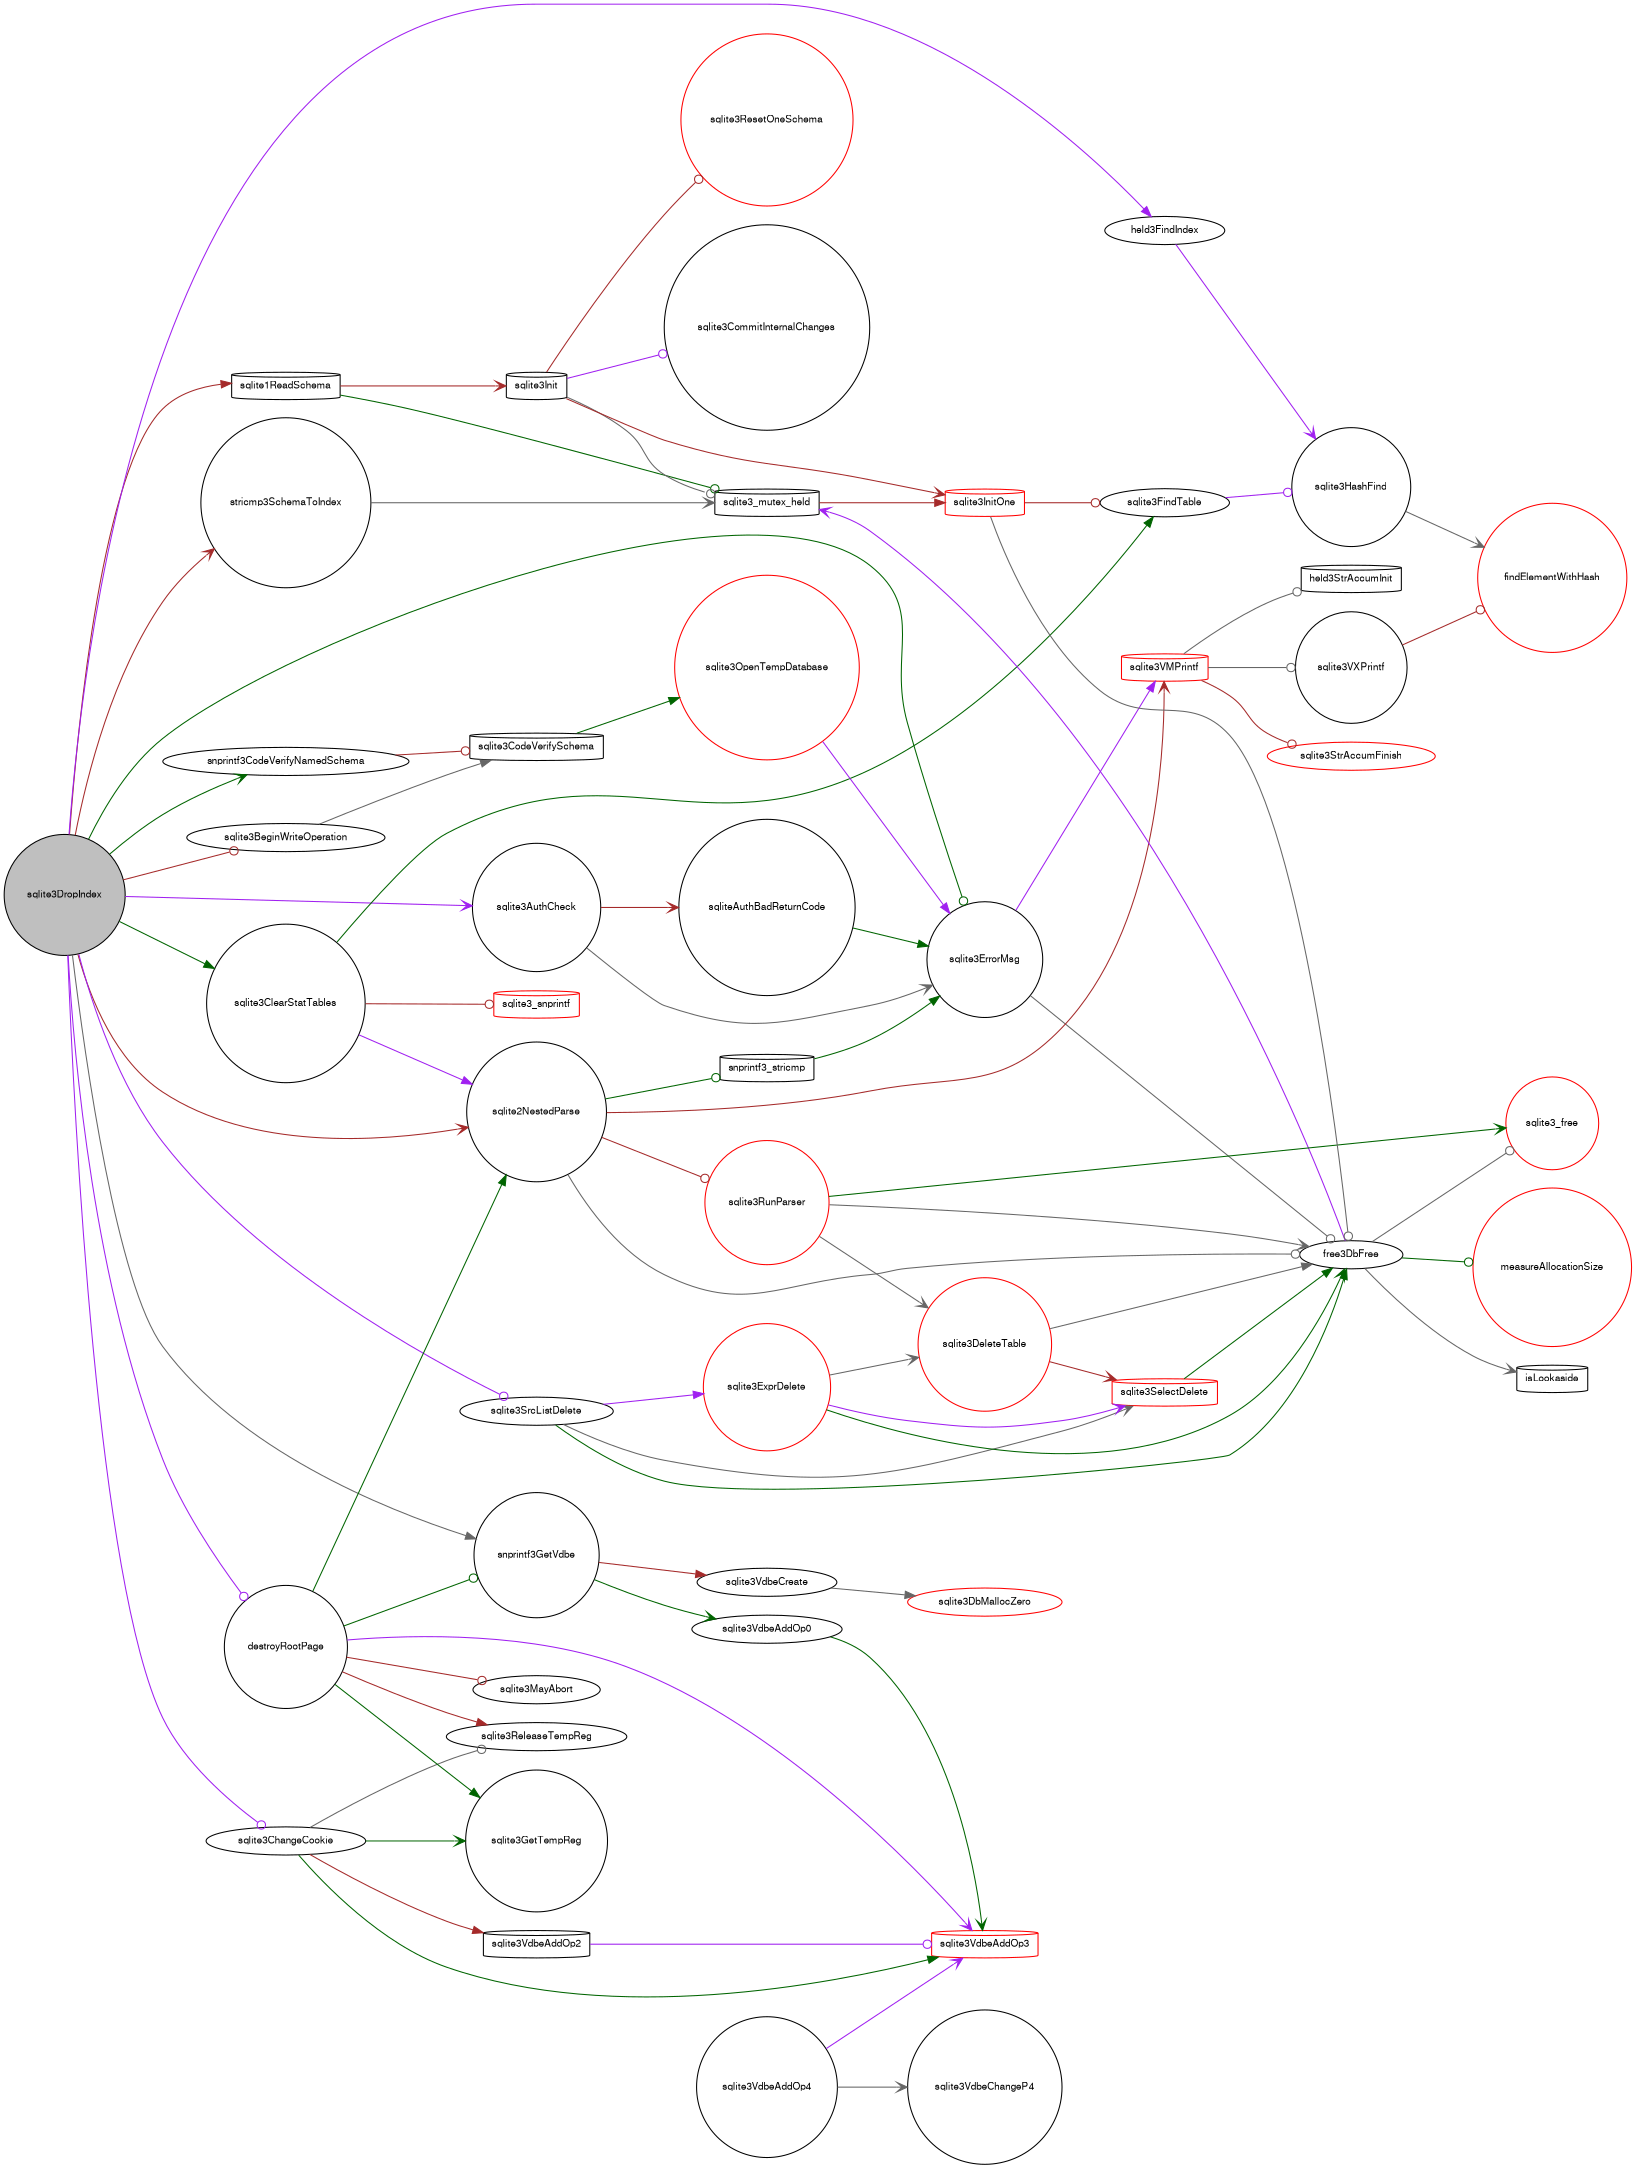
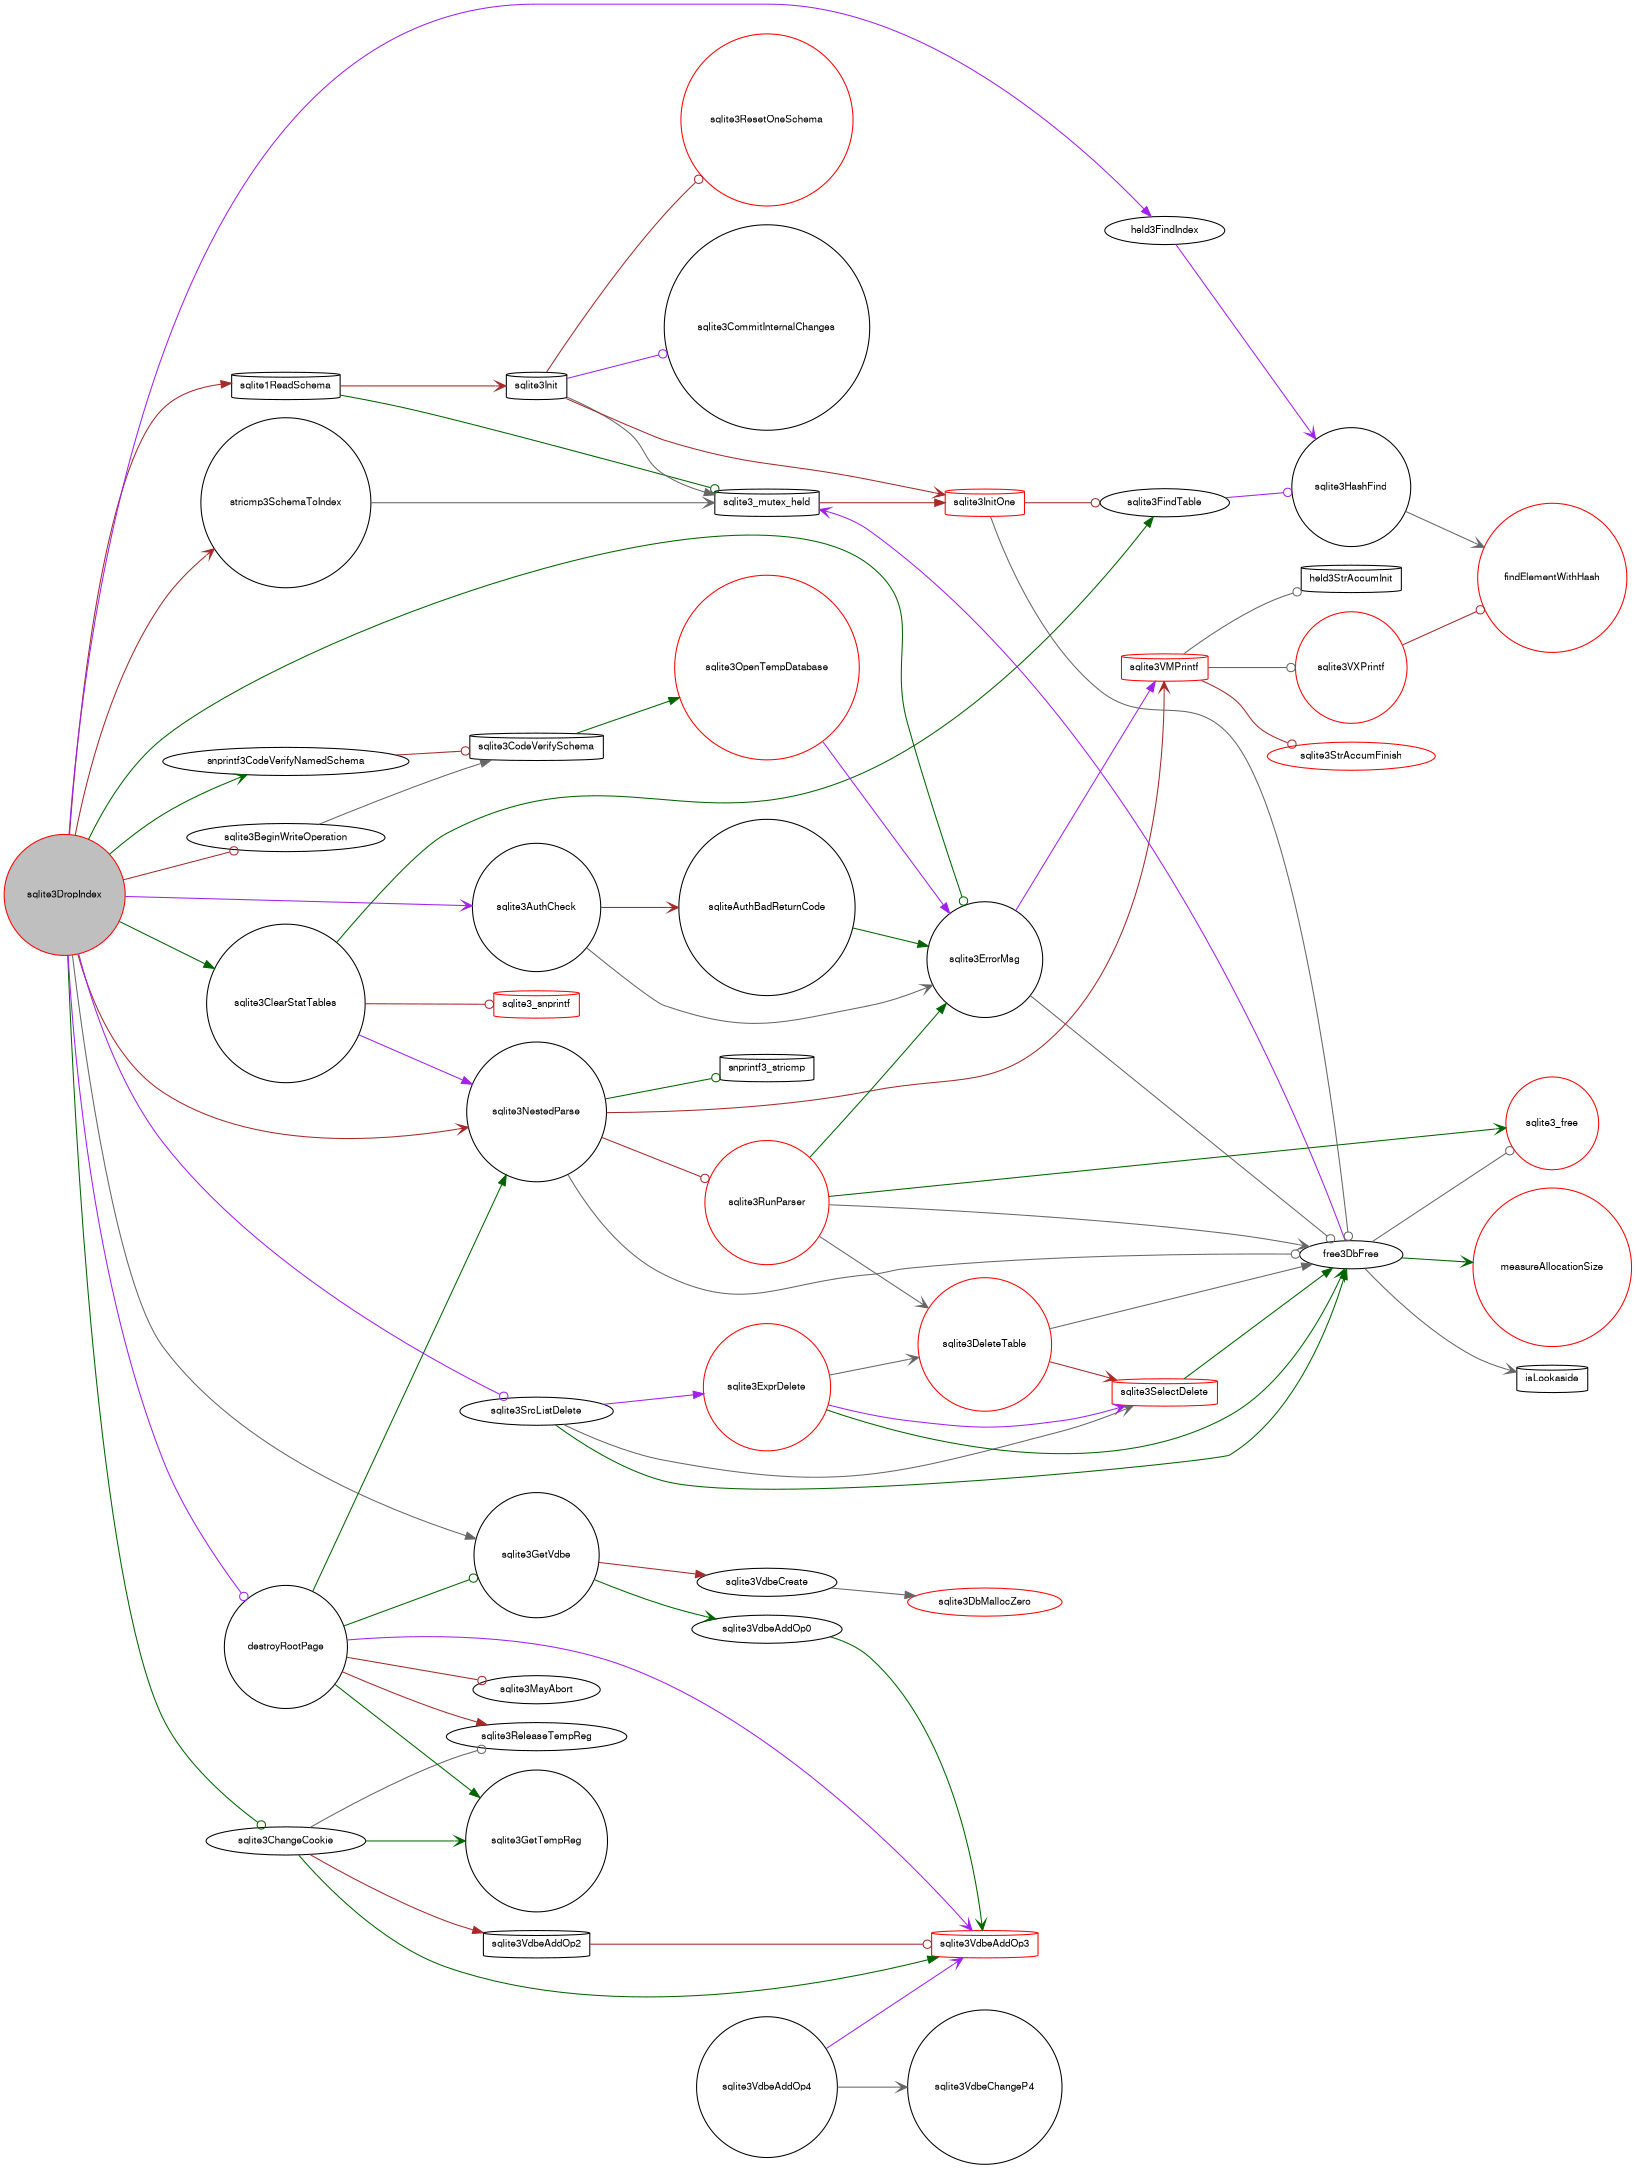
edge "sqlite3Init" -> "sqlite3_mutex_held": arrowhead odot -> normal
node "sqlite3VXPrintf": color black -> red
node "sqlite3DropIndex": color black -> red
edge "snprintf3_stricmp" -> "sqlite3ErrorMsg": now "sqlite3RunParser" -> "sqlite3ErrorMsg"
node "sqlite2NestedParse": label "sqlite2NestedParse" -> "sqlite3NestedParse"
edge "free3DbFree" -> "measureAllocationSize": arrowhead odot -> vee
edge "sqlite3DropIndex" -> "sqlite3ChangeCookie": color purple -> darkgreen
node "snprintf3GetVdbe": label "snprintf3GetVdbe" -> "sqlite3GetVdbe"
edge "sqlite3VdbeAddOp2" -> "sqlite3VdbeAddOp3": color purple -> brown
